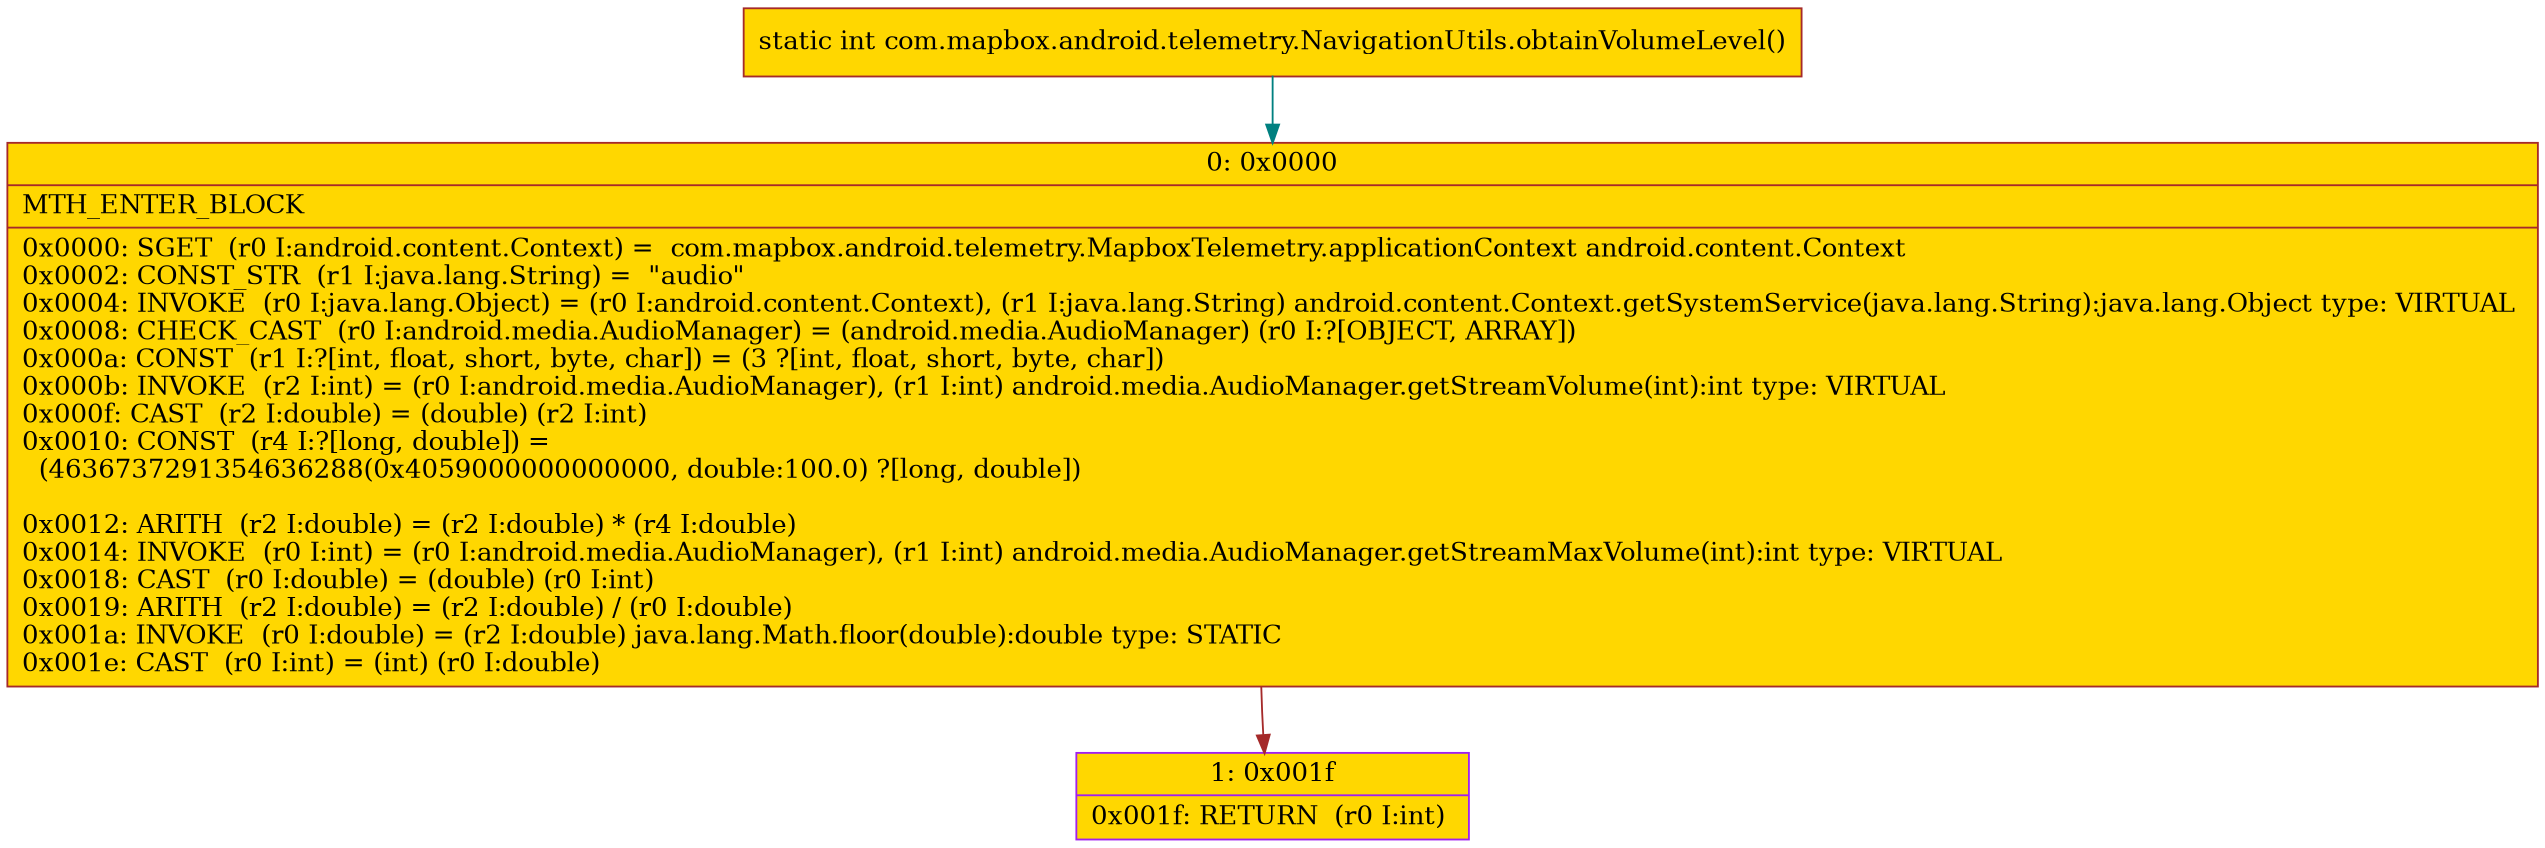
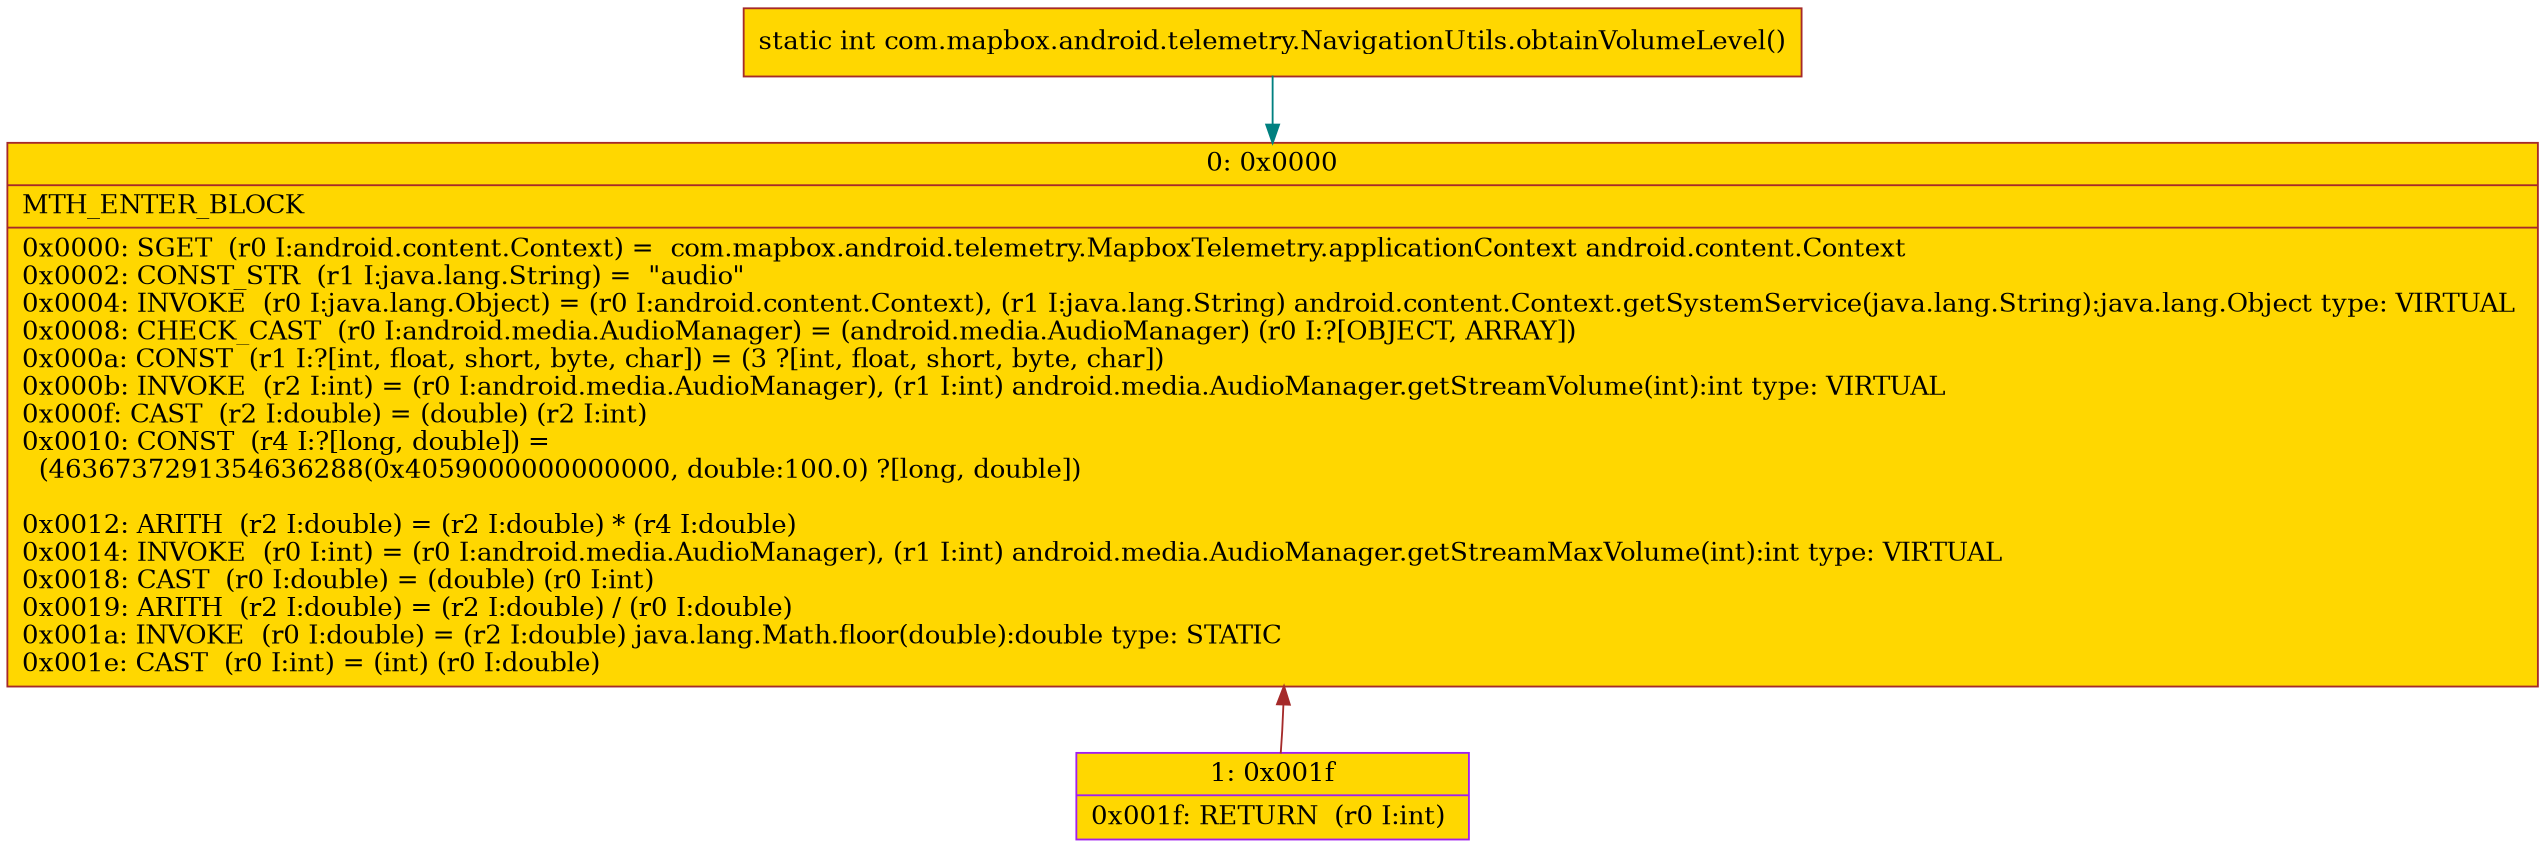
edge "0: 0x0000" -> "1: 0x001f": reversed
